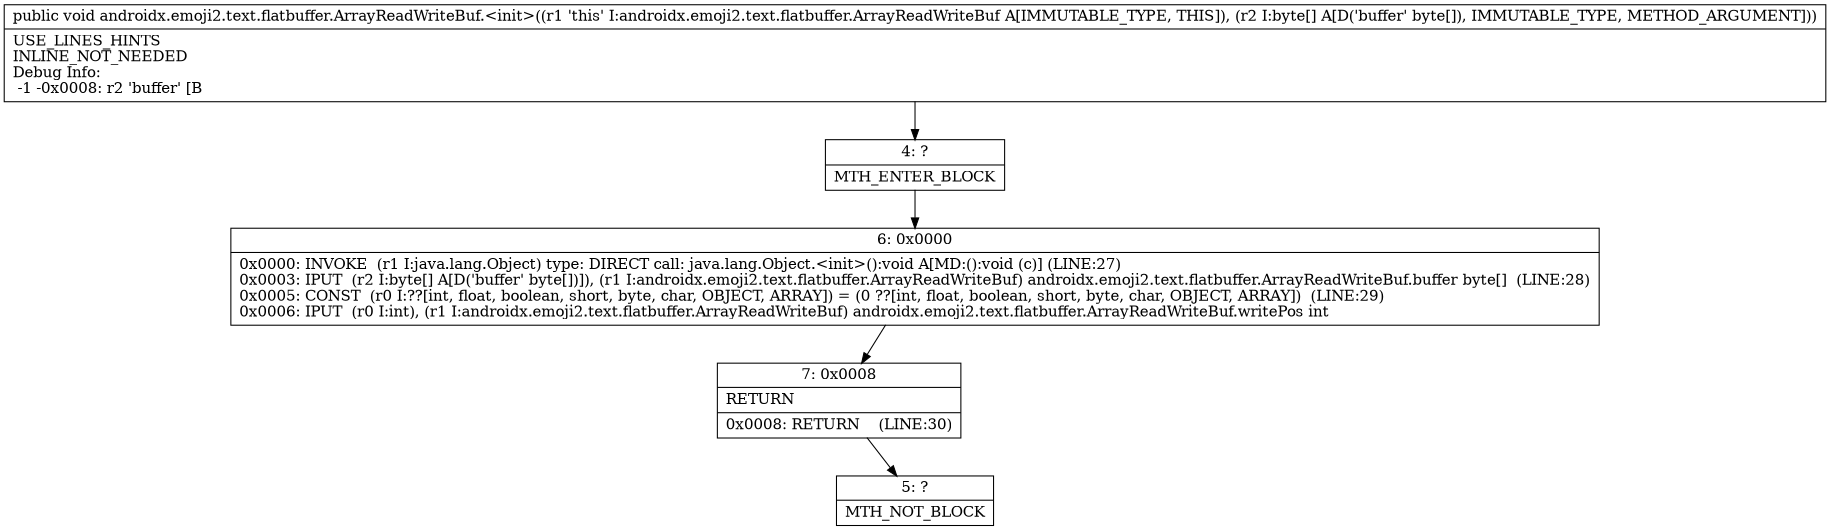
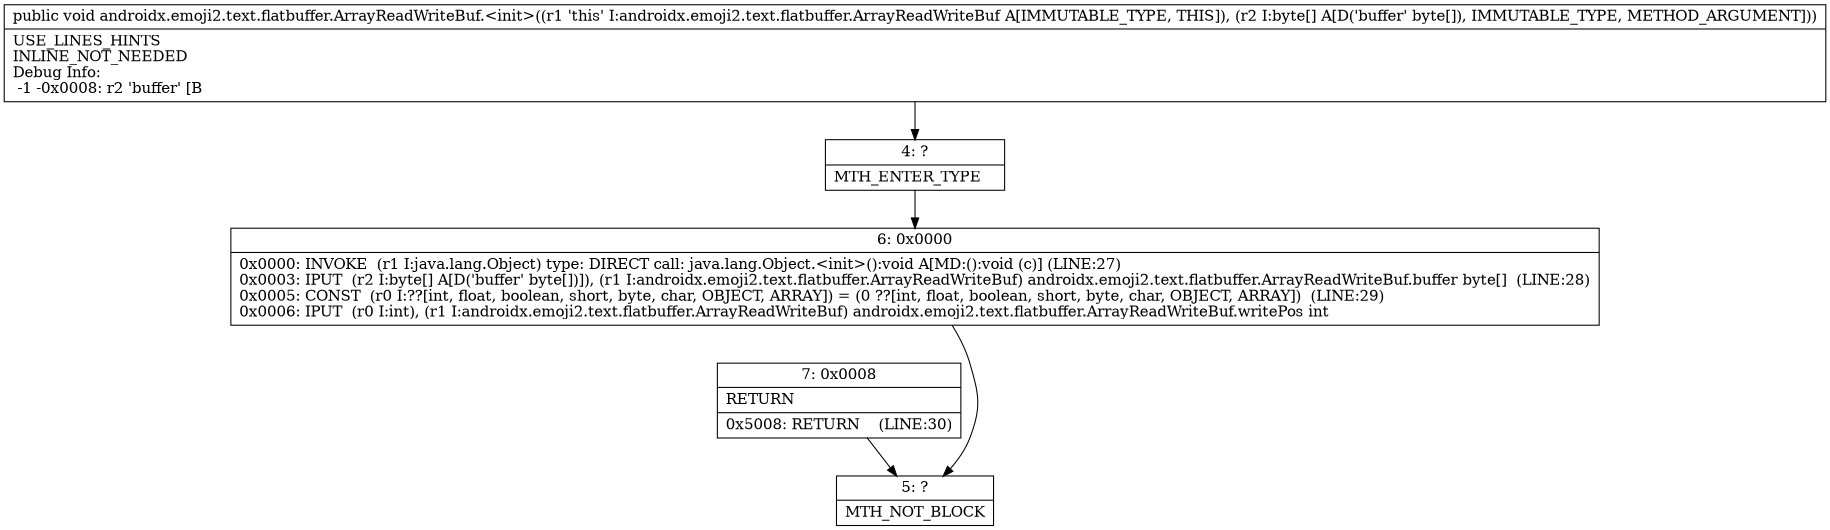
node "4: ?": text "MTH_ENTER_BLOCK" -> "MTH_ENTER_TYPE"
edge "6: 0x0000" -> "7: 0x0008": now "6: 0x0000" -> "5: ?"
node "7: 0x0008": text "0x0008: RETURN    (LINE:30)" -> "0x5008: RETURN    (LINE:30)"
